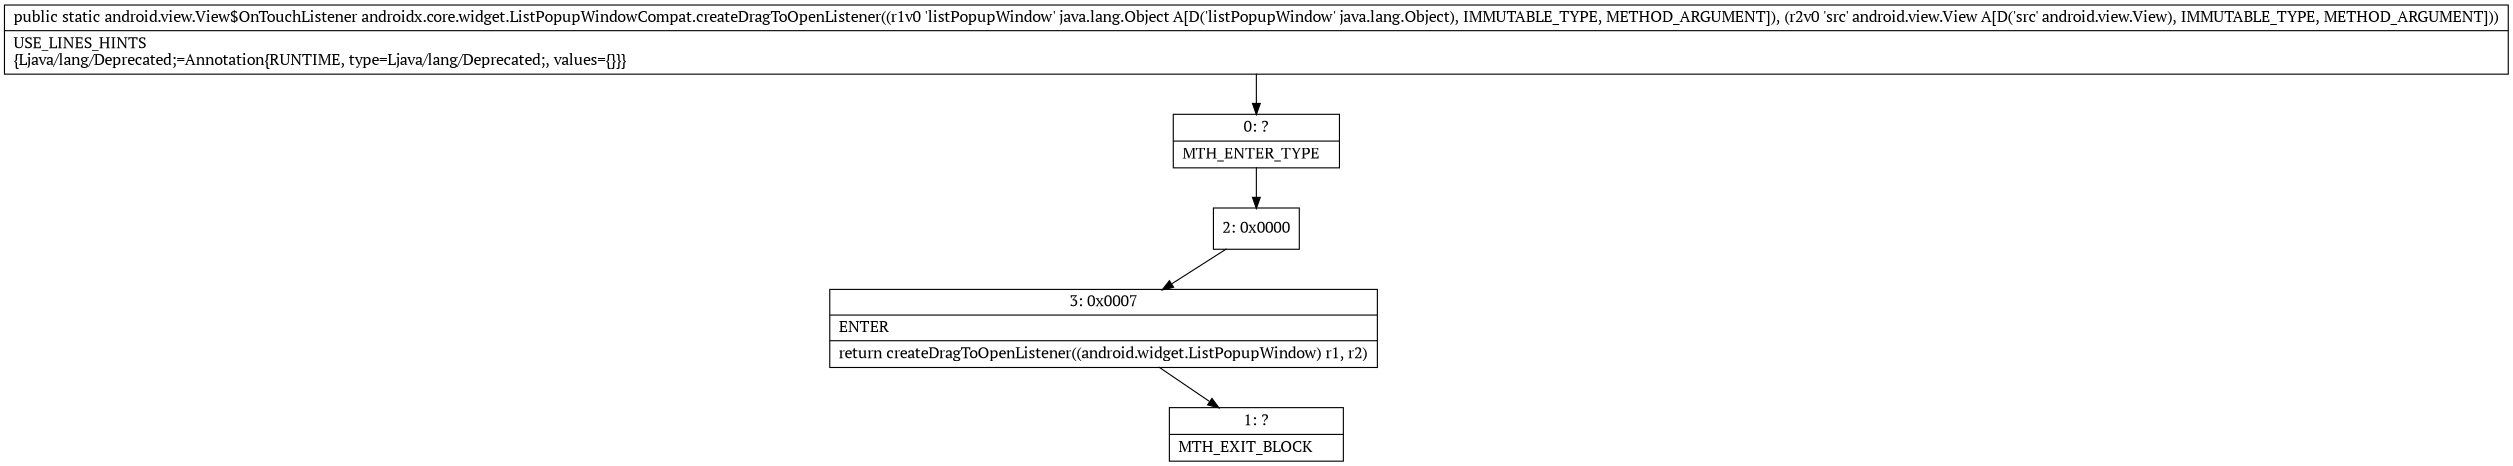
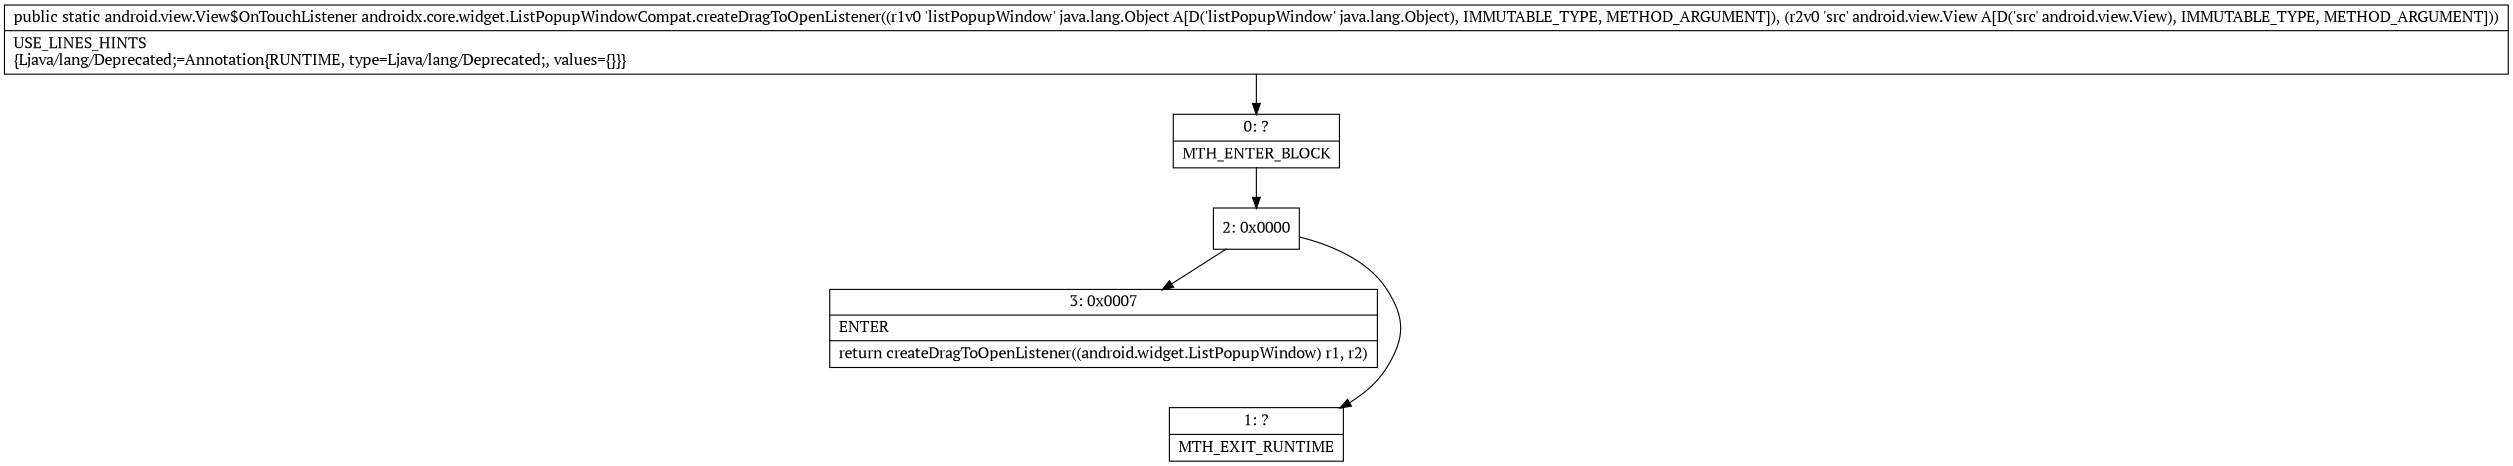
node "0: ?": text "MTH_ENTER_TYPE" -> "MTH_ENTER_BLOCK"
edge "3: 0x0007" -> "1: ?": now "2: 0x0000" -> "1: ?"
node "1: ?": text "MTH_EXIT_BLOCK" -> "MTH_EXIT_RUNTIME"
